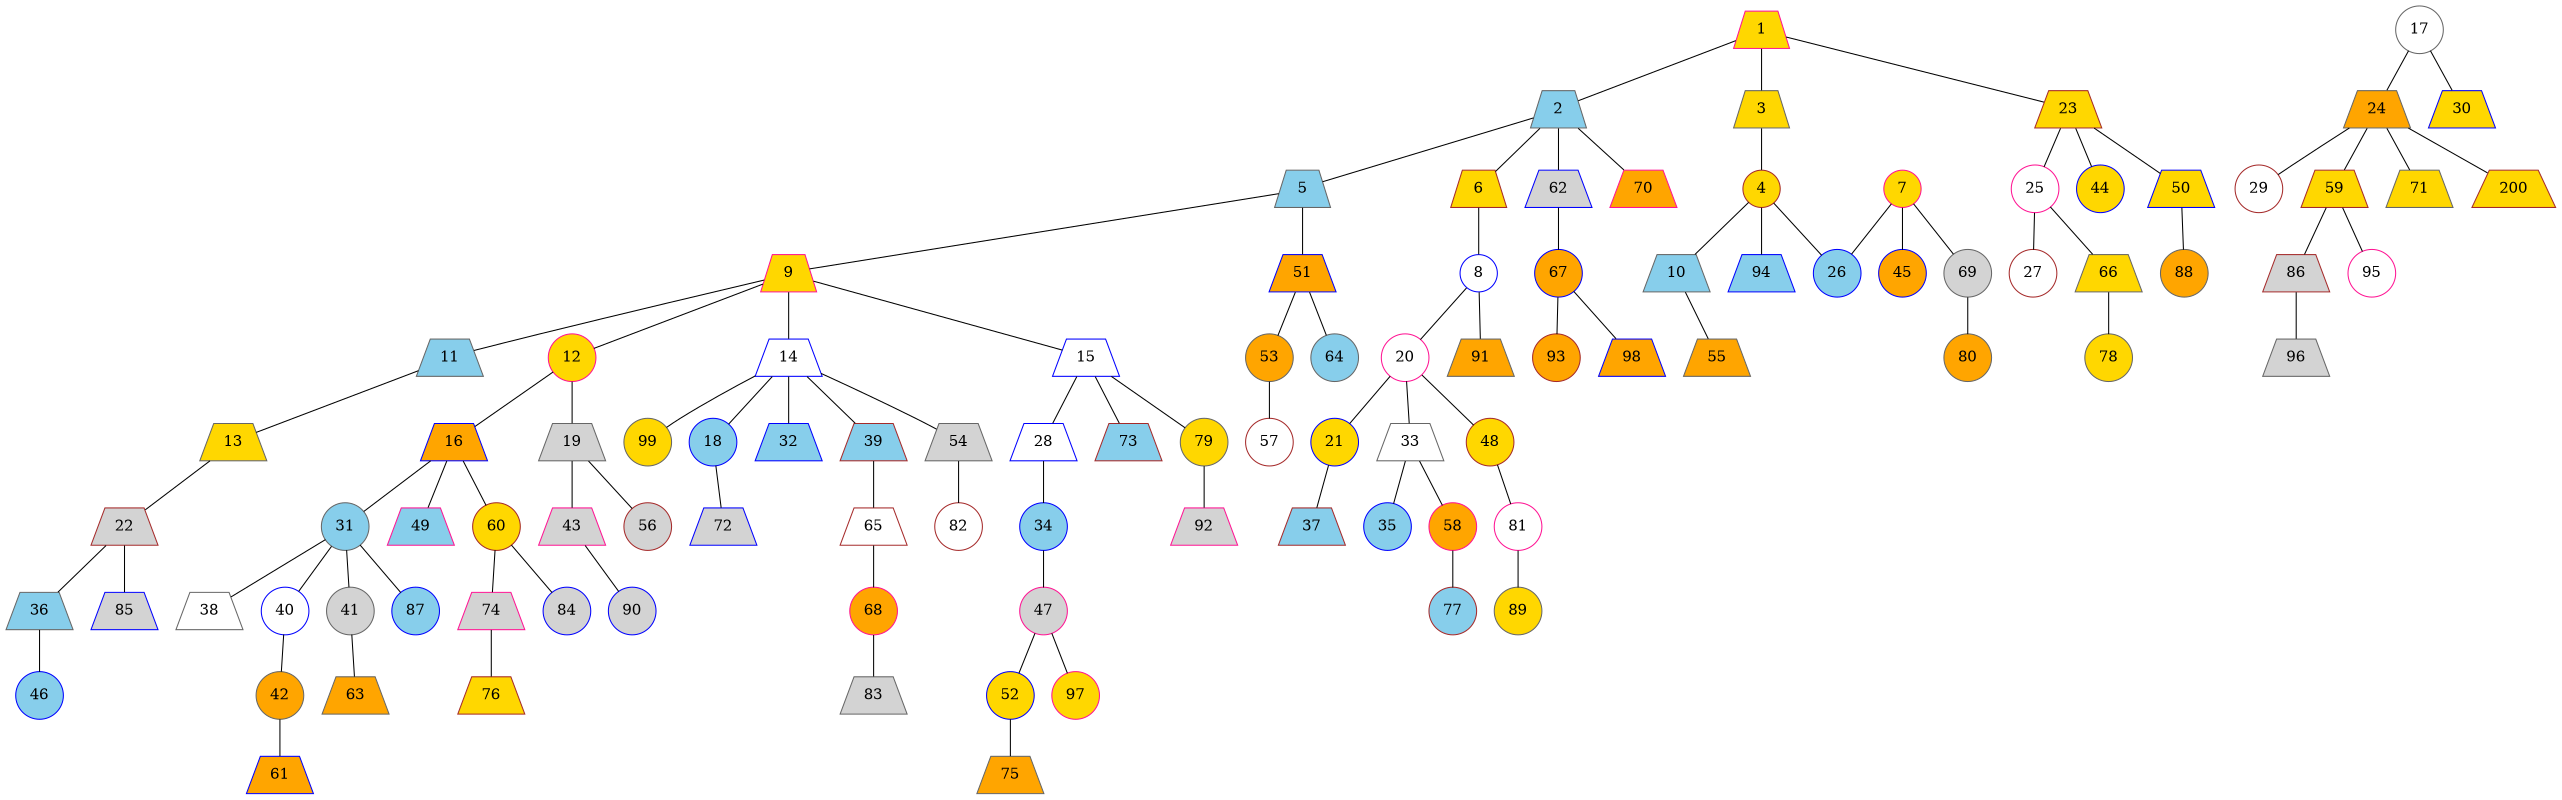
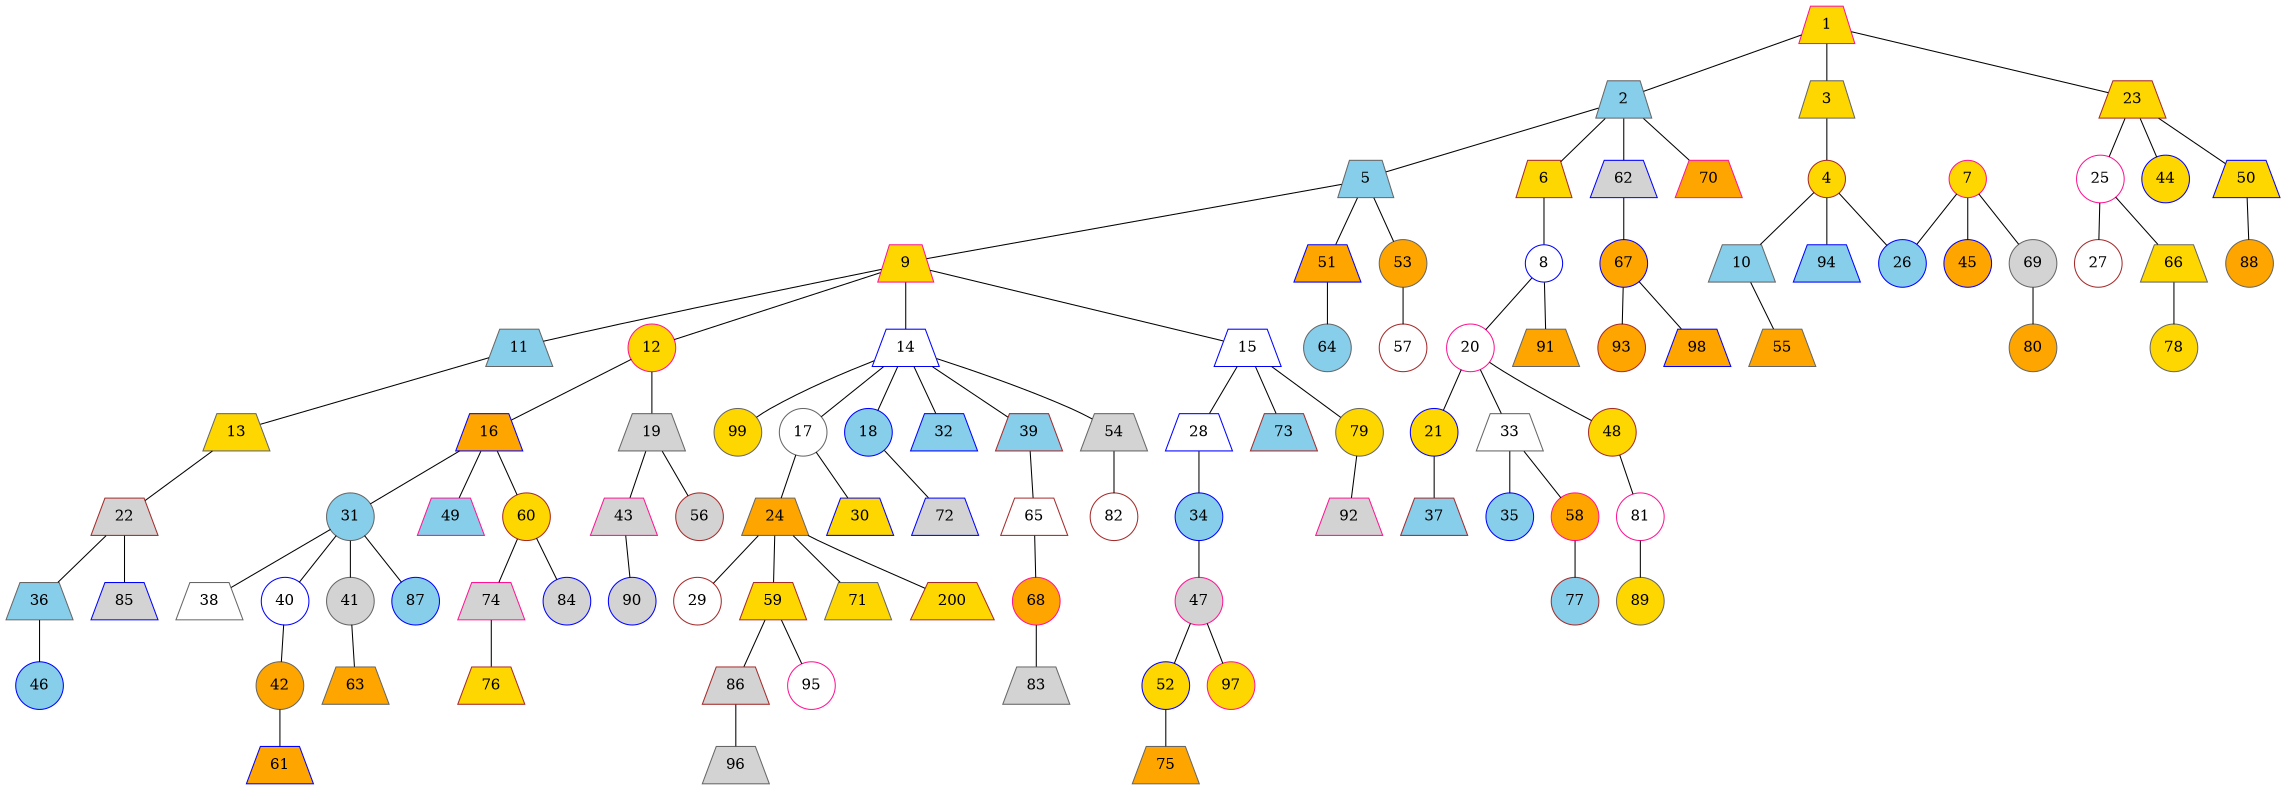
edge "51" -- "53": now "5" -- "53"
edge "14" -- "17": added
